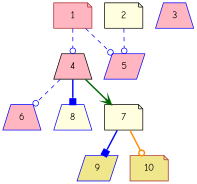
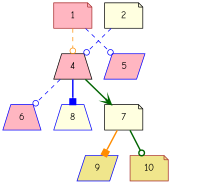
node "3": removed
edge "1" -> "4": color blue -> darkorange
edge "2" -> "5": now "2" -> "4"
edge "7" -> "9": color blue -> darkorange
edge "7" -> "10": color darkorange -> darkgreen
